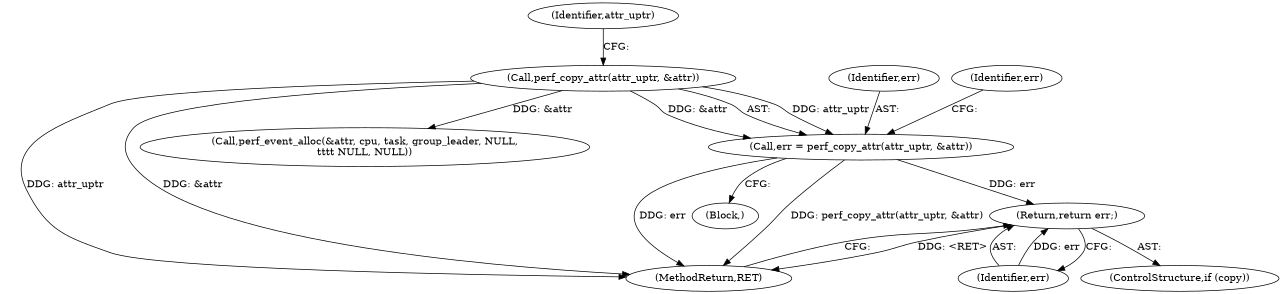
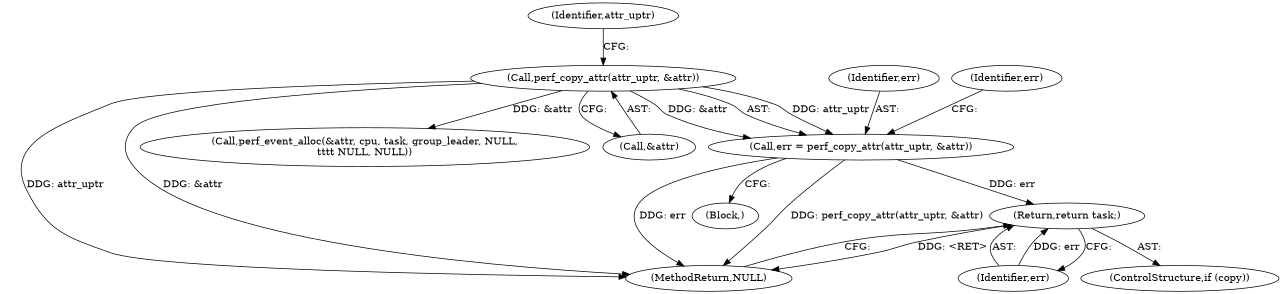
node "(Call,&attr)": added
node "(Return,return err;)": label "(Return,return err;)" -> "(Return,return task;)"
node "(MethodReturn,RET)": label "(MethodReturn,RET)" -> "(MethodReturn,NULL)"
